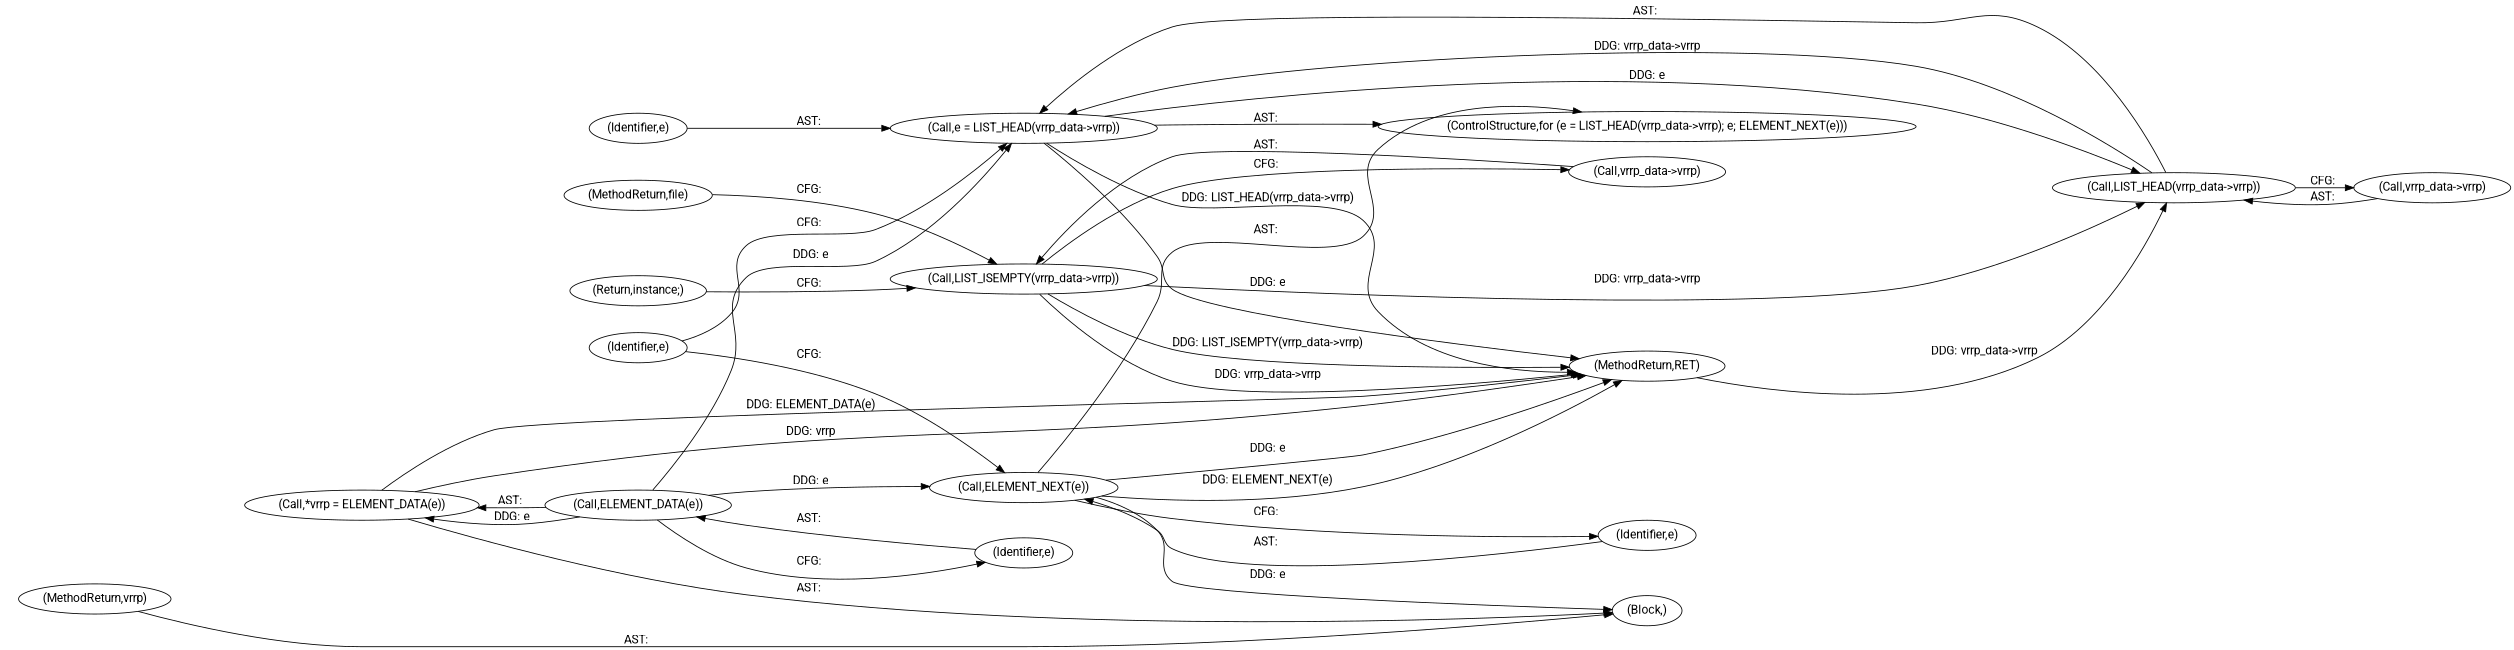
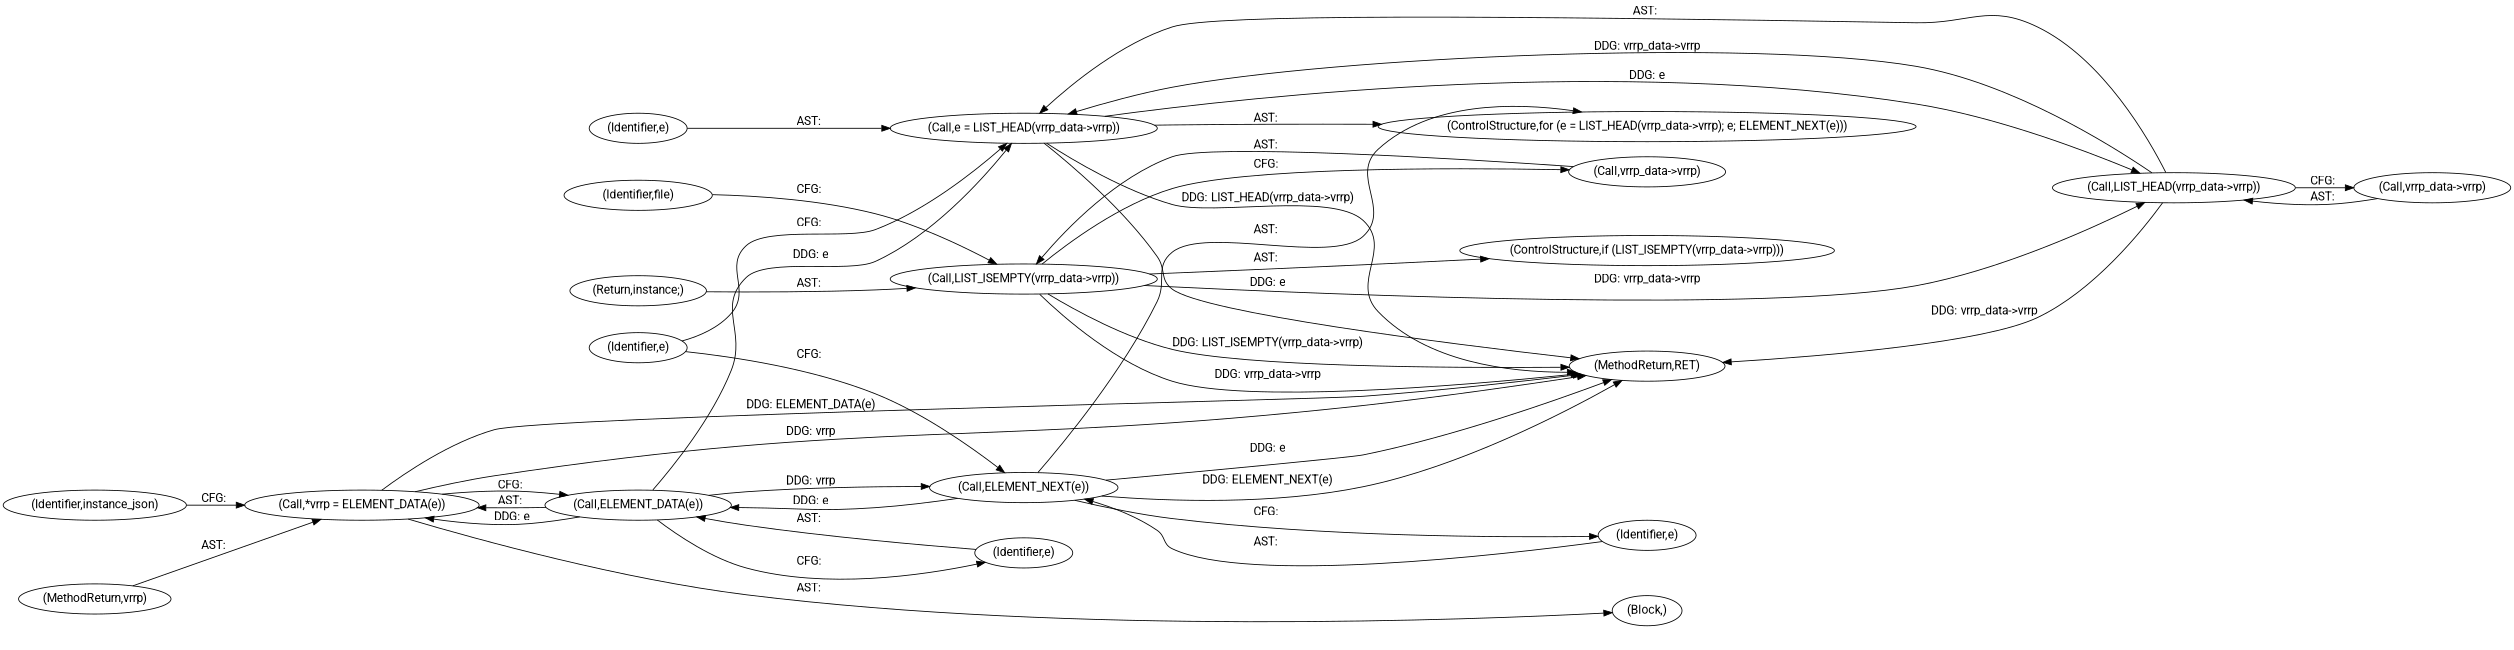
node "(MethodReturn,file)": label "(MethodReturn,file)" -> "(Identifier,file)"
node "(ControlStructure,if (LIST_ISEMPTY(vrrp_data->vrrp)))": added
edge "(Return,instance;)" -> "(Call,LIST_ISEMPTY(vrrp_data->vrrp))": label "CFG: " -> "AST: "
edge "(MethodReturn,RET)" -> "(Call,LIST_HEAD(vrrp_data->vrrp))": reversed
edge "(Call,ELEMENT_DATA(e))" -> "(Call,ELEMENT_NEXT(e))": label "DDG: e" -> "DDG: vrrp"
edge "(Call,*vrrp = ELEMENT_DATA(e))" -> "(Call,ELEMENT_DATA(e))": added, label "CFG:"
node "(Identifier,instance_json)": added
edge "(Call,ELEMENT_NEXT(e))" -> "(Block,)": now "(Call,ELEMENT_NEXT(e))" -> "(Call,ELEMENT_DATA(e))"
edge "(MethodReturn,vrrp)" -> "(Block,)": now "(MethodReturn,vrrp)" -> "(Call,*vrrp = ELEMENT_DATA(e))"
